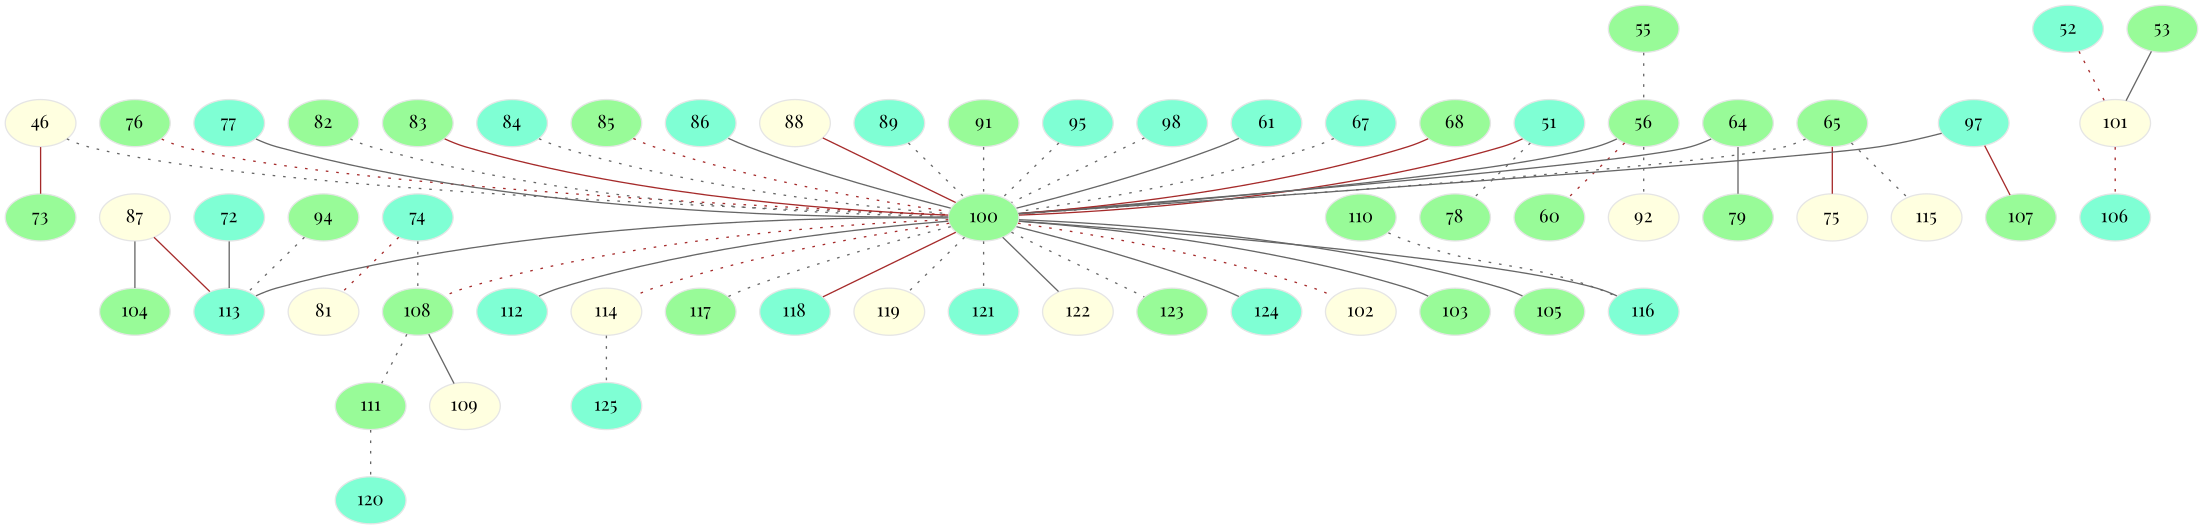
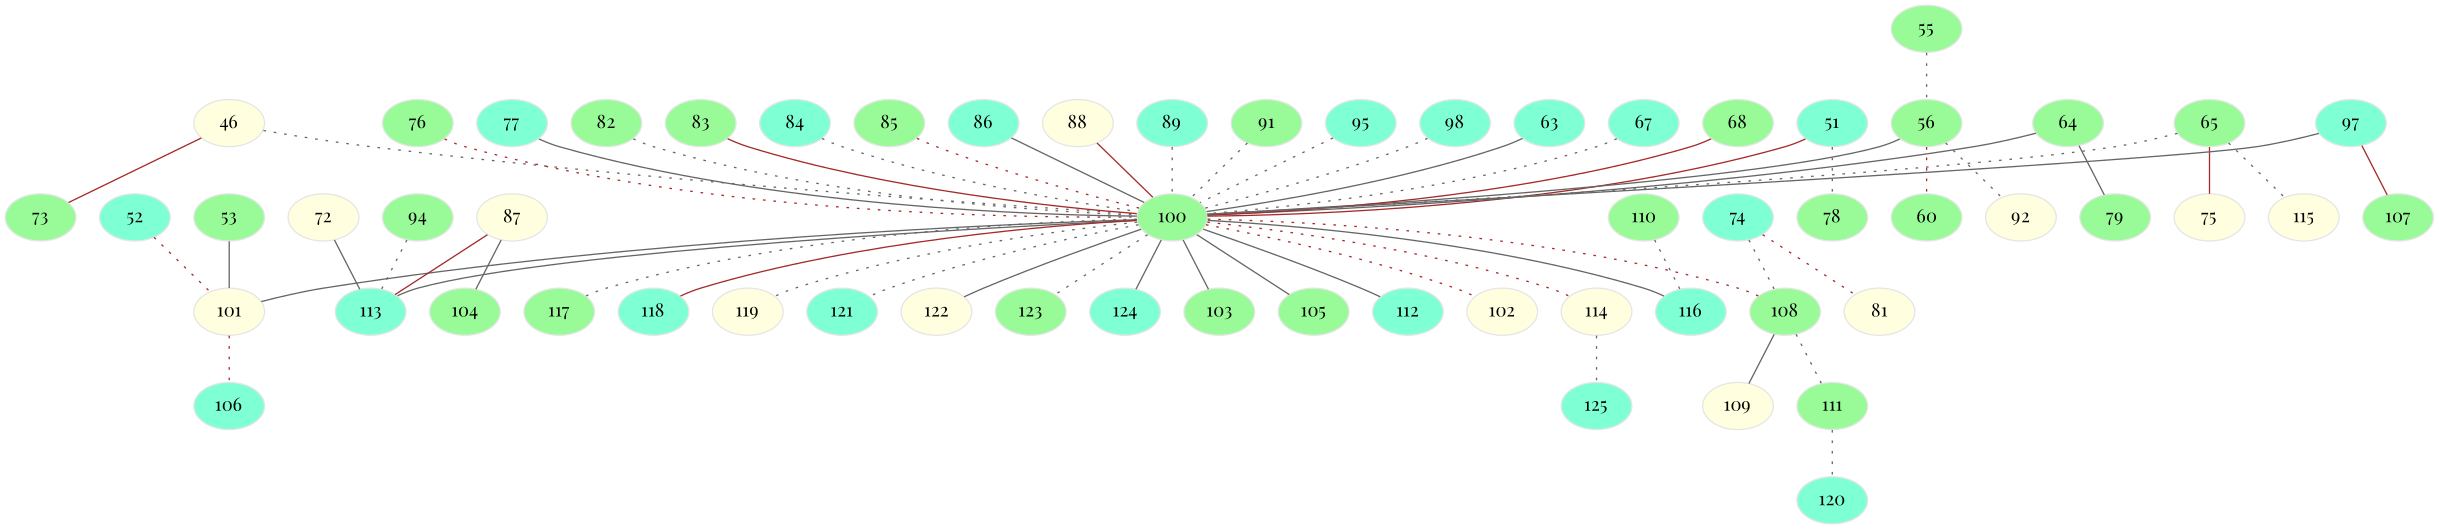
node "61": label "61" -> "63"
node "72": fillcolor aquamarine -> lightyellow
edge "100" -- "101": added
